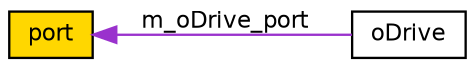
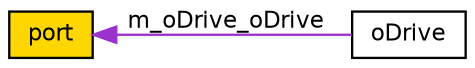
edge "oDrive" -> "port": label " m_oDrive_port" -> " m_oDrive_oDrive"
